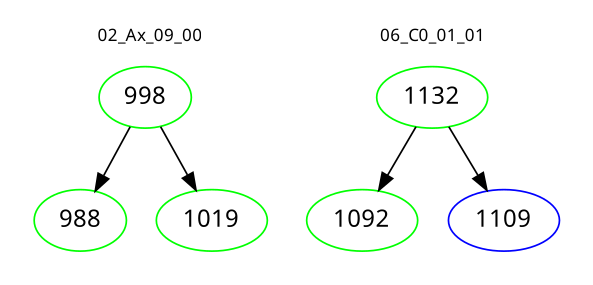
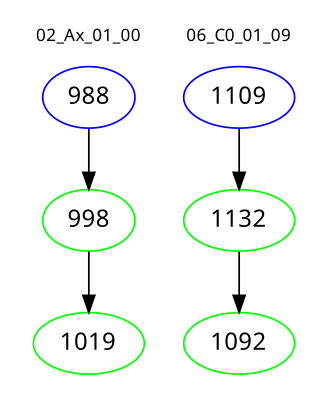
cluster "02_Ax_09_00": label "02_Ax_09_00" -> "02_Ax_01_00"
cluster "06_C0_01_01": label "06_C0_01_01" -> "06_C0_01_09"
edge "998" -> "988": reversed
edge "1132" -> "1109": reversed
node "988": color green -> blue
